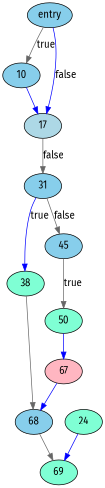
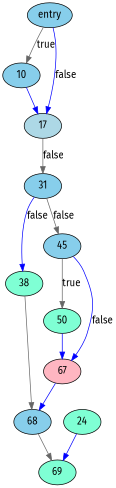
edge "31" -> "38": label "true" -> "false"
edge "45" -> "67": added, label "false"
